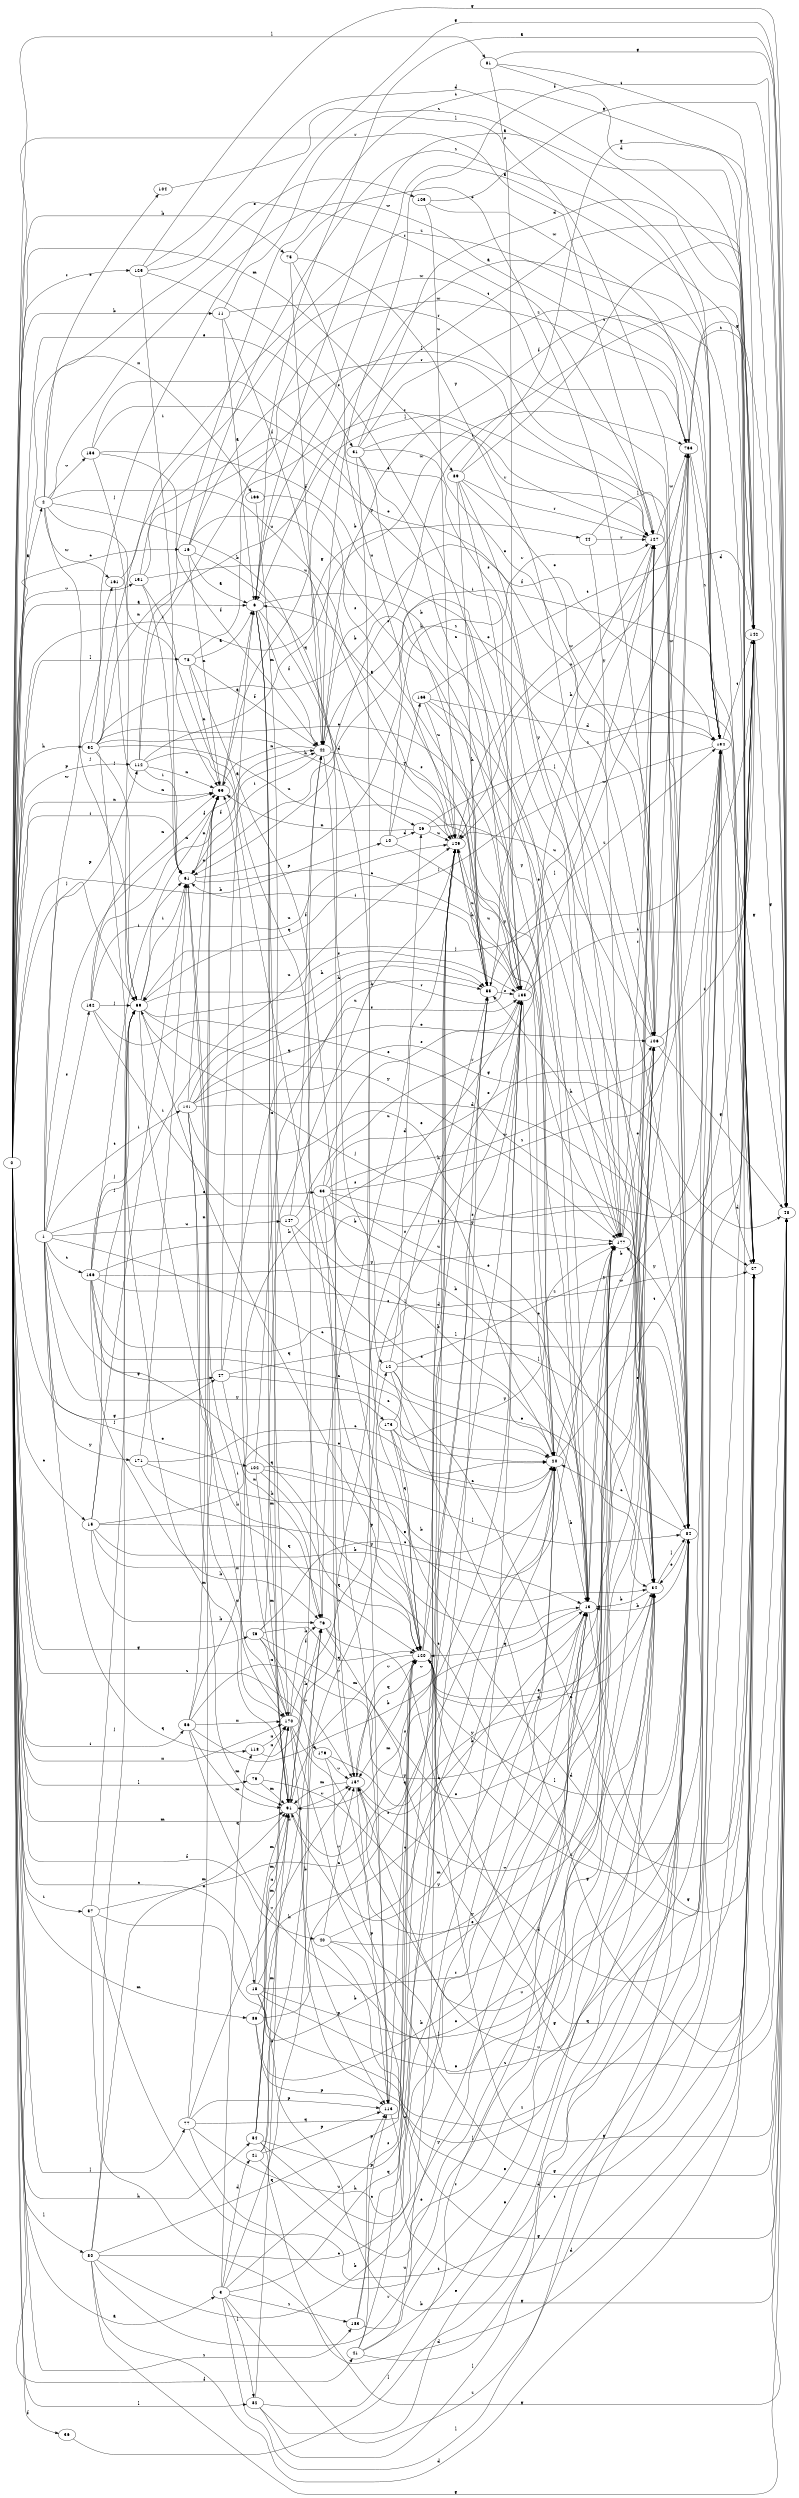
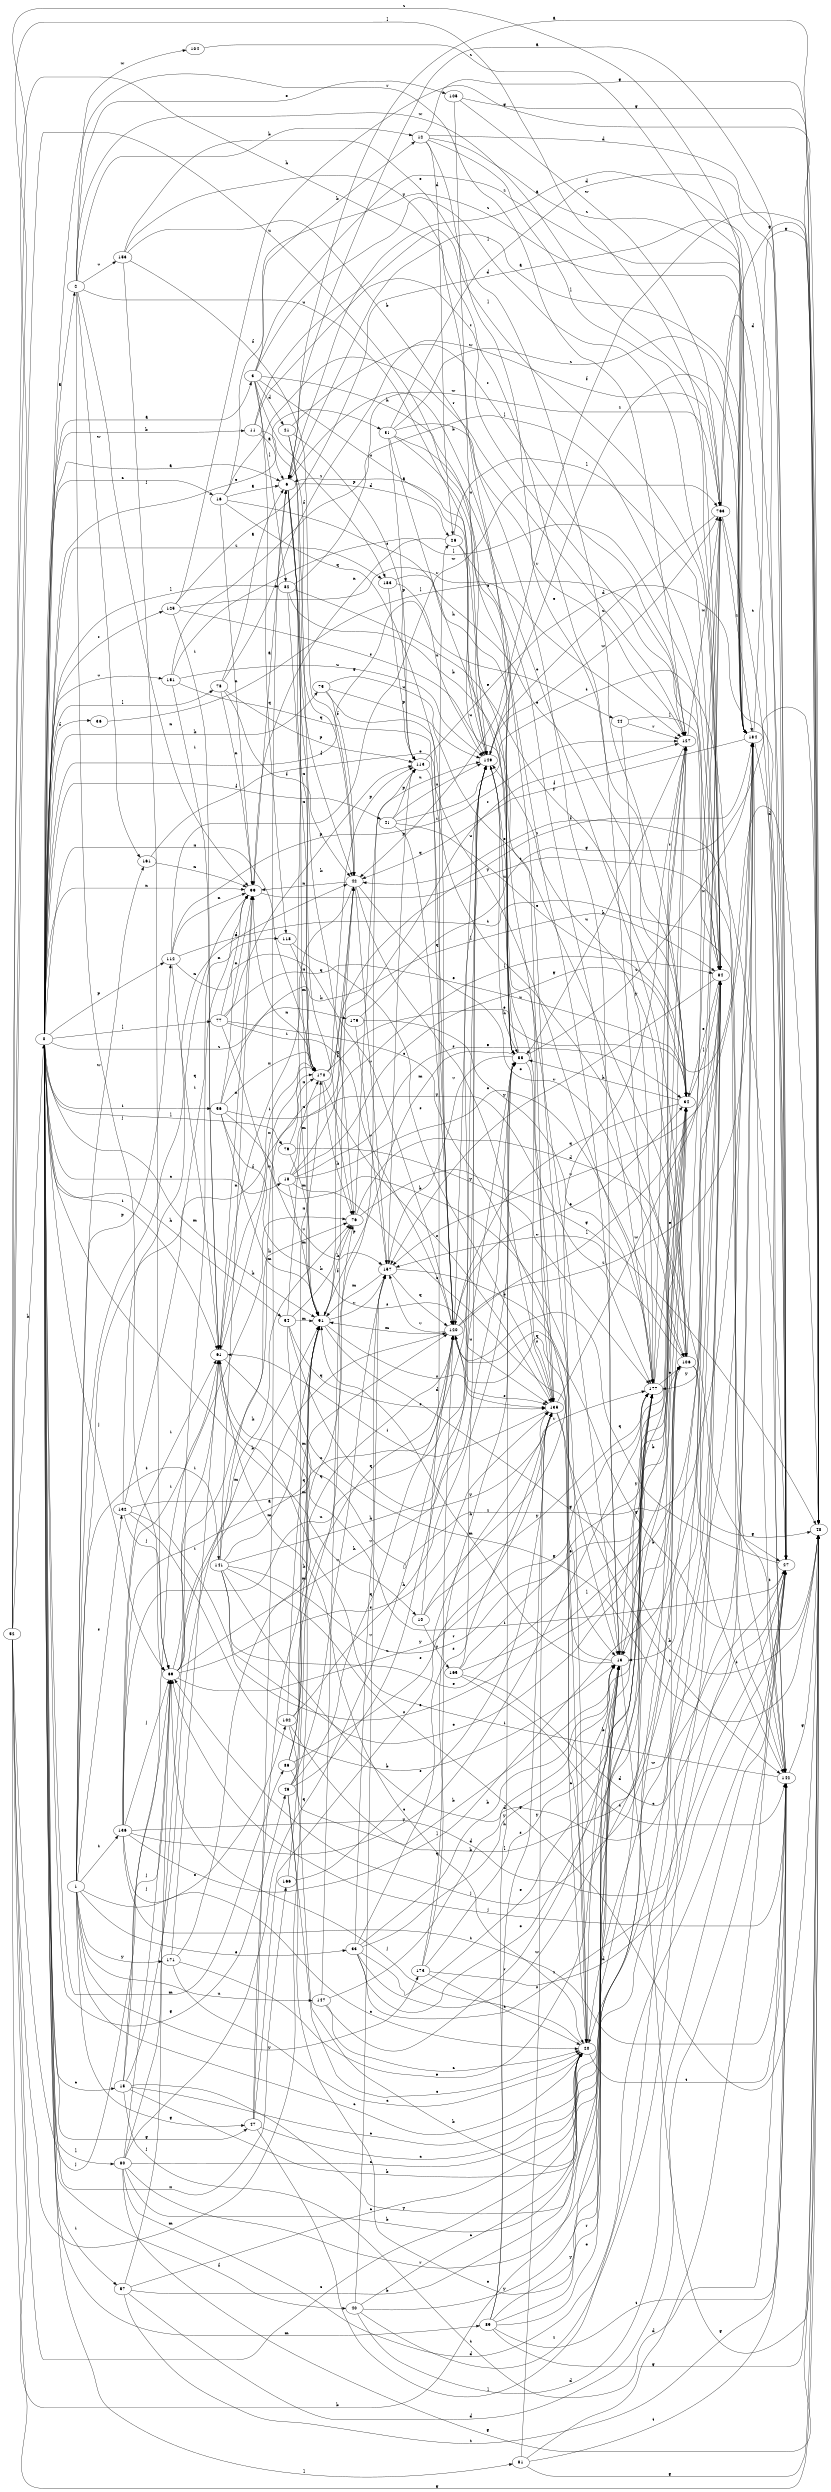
edge "2" -> "104": label "o" -> "w"
edge "0" -> "52": reversed
